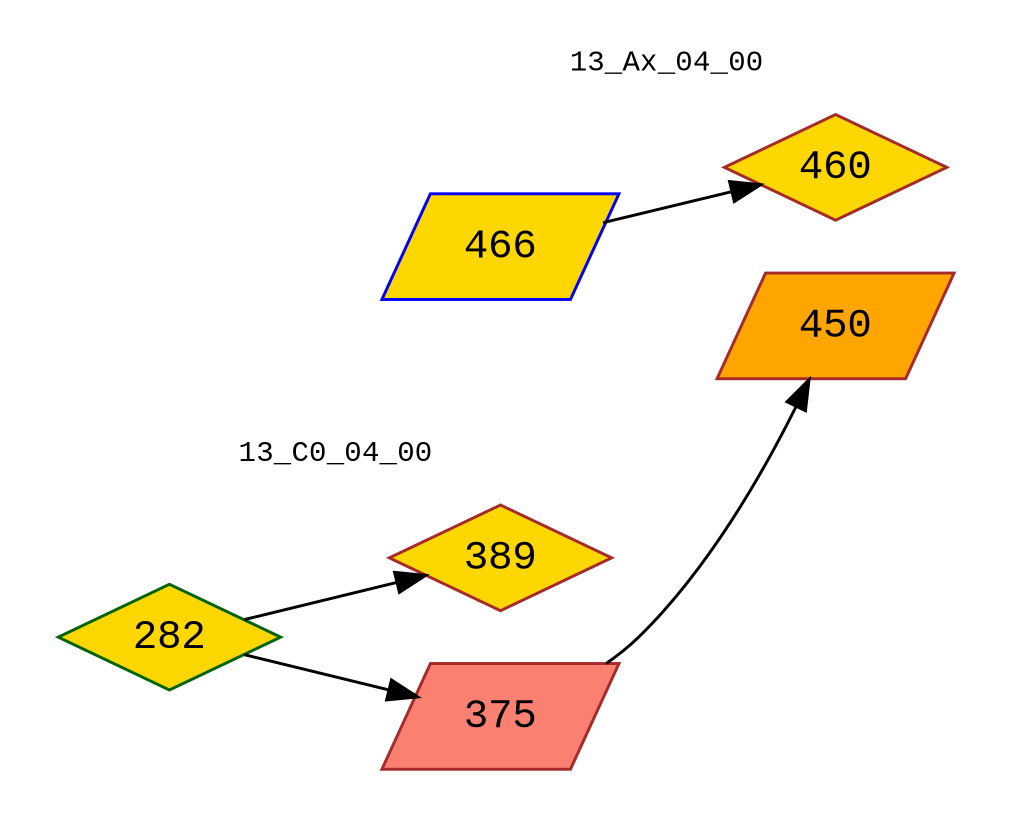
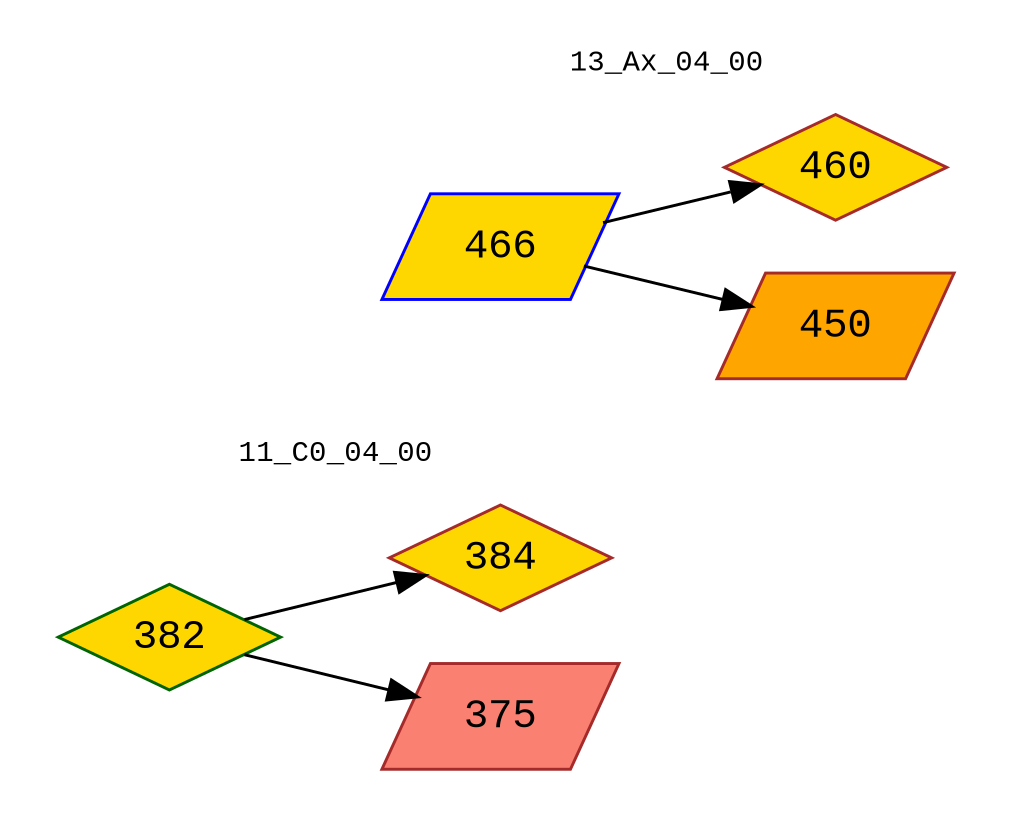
cluster "13_C0_04_00": label "13_C0_04_00" -> "11_C0_04_00"
edge "375" -> "450": now "466" -> "450"
node "389": label "389" -> "384"
node "282": label "282" -> "382"
